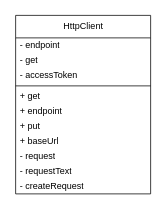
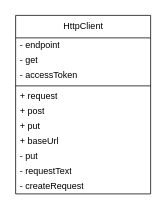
node "+ get": label "+ get" -> "+ request"
node "+ endpoint": label "+ endpoint" -> "+ post"
node "- request": label "- request" -> "- put"
